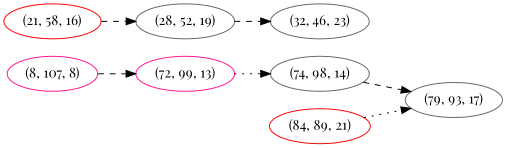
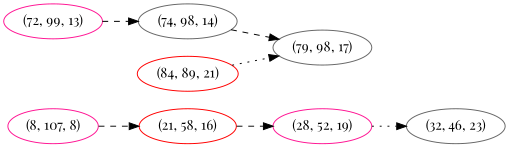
node "(28, 52, 19)": color gray40 -> deeppink
edge "(28, 52, 19)" -> "(32, 46, 23)": style dashed -> dotted
edge "(8, 107, 8)" -> "(72, 99, 13)": now "(8, 107, 8)" -> "(21, 58, 16)"
edge "(72, 99, 13)" -> "(74, 98, 14)": style dotted -> dashed
node "(79, 93, 17)": label "(79, 93, 17)" -> "(79, 98, 17)"
